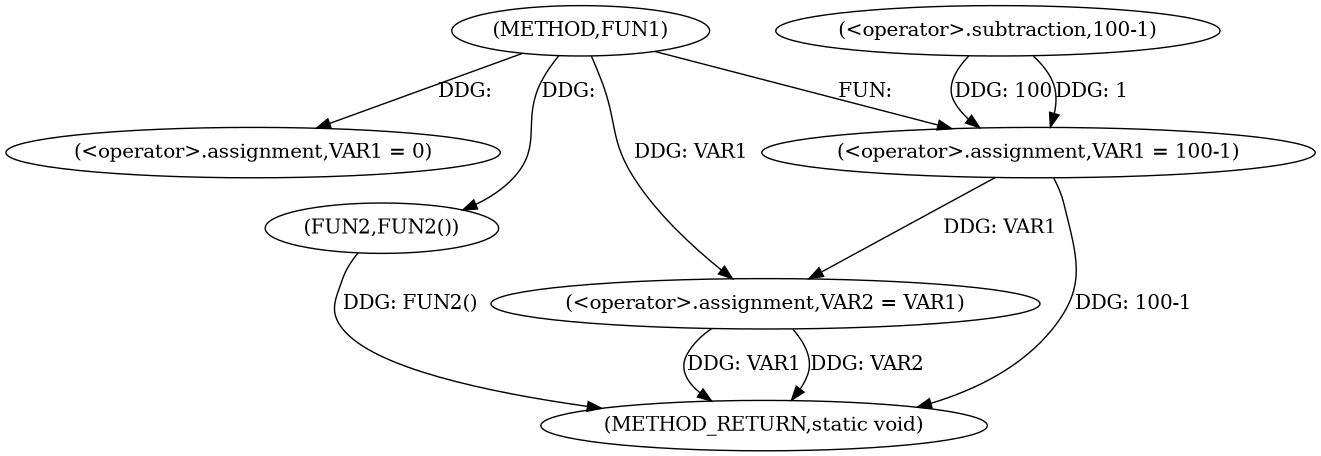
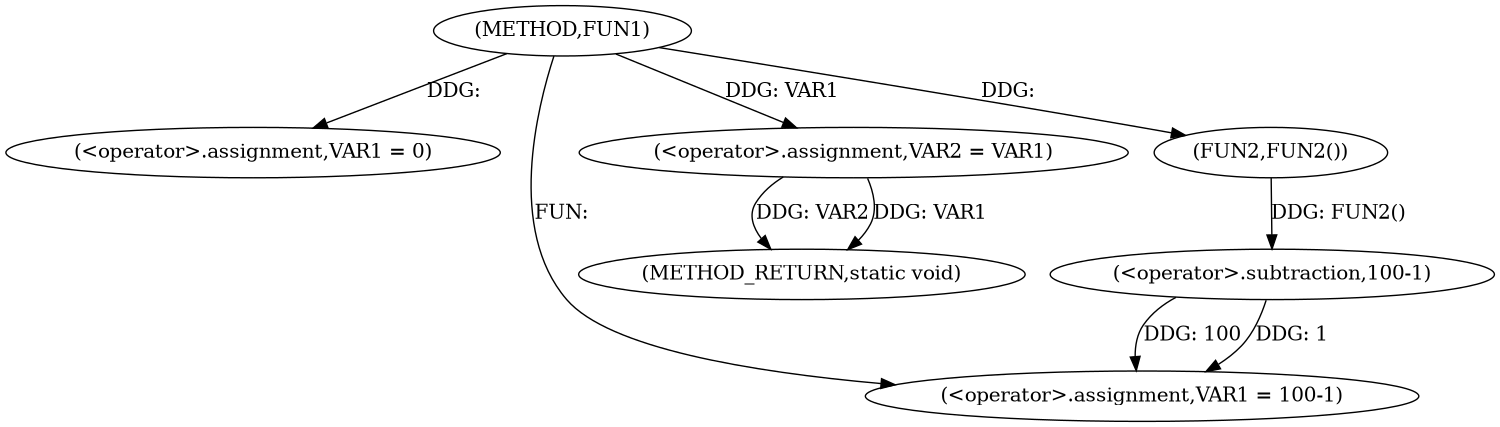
edge "(<operator>.assignment,VAR1 = 100-1)" -> "(<operator>.assignment,VAR2 = VAR1)": removed, label "DDG: VAR1"
edge "(<operator>.assignment,VAR1 = 100-1)" -> "(METHOD_RETURN,static void)": removed, label "DDG: 100-1"
edge "(FUN2,FUN2())" -> "(METHOD_RETURN,static void)": now "(FUN2,FUN2())" -> "(<operator>.subtraction,100-1)"
